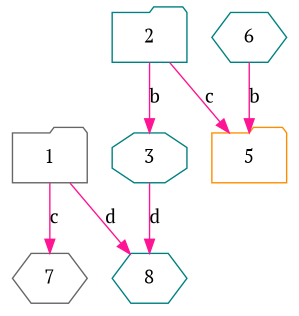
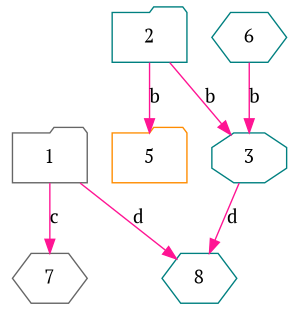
edge "6" -> "5": now "6" -> "3"
edge "2" -> "5": label "c" -> "b"
